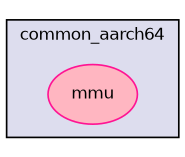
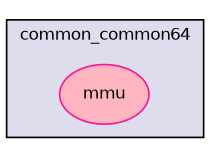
cluster "common_aarch64": label "common_aarch64" -> "common_common64"
